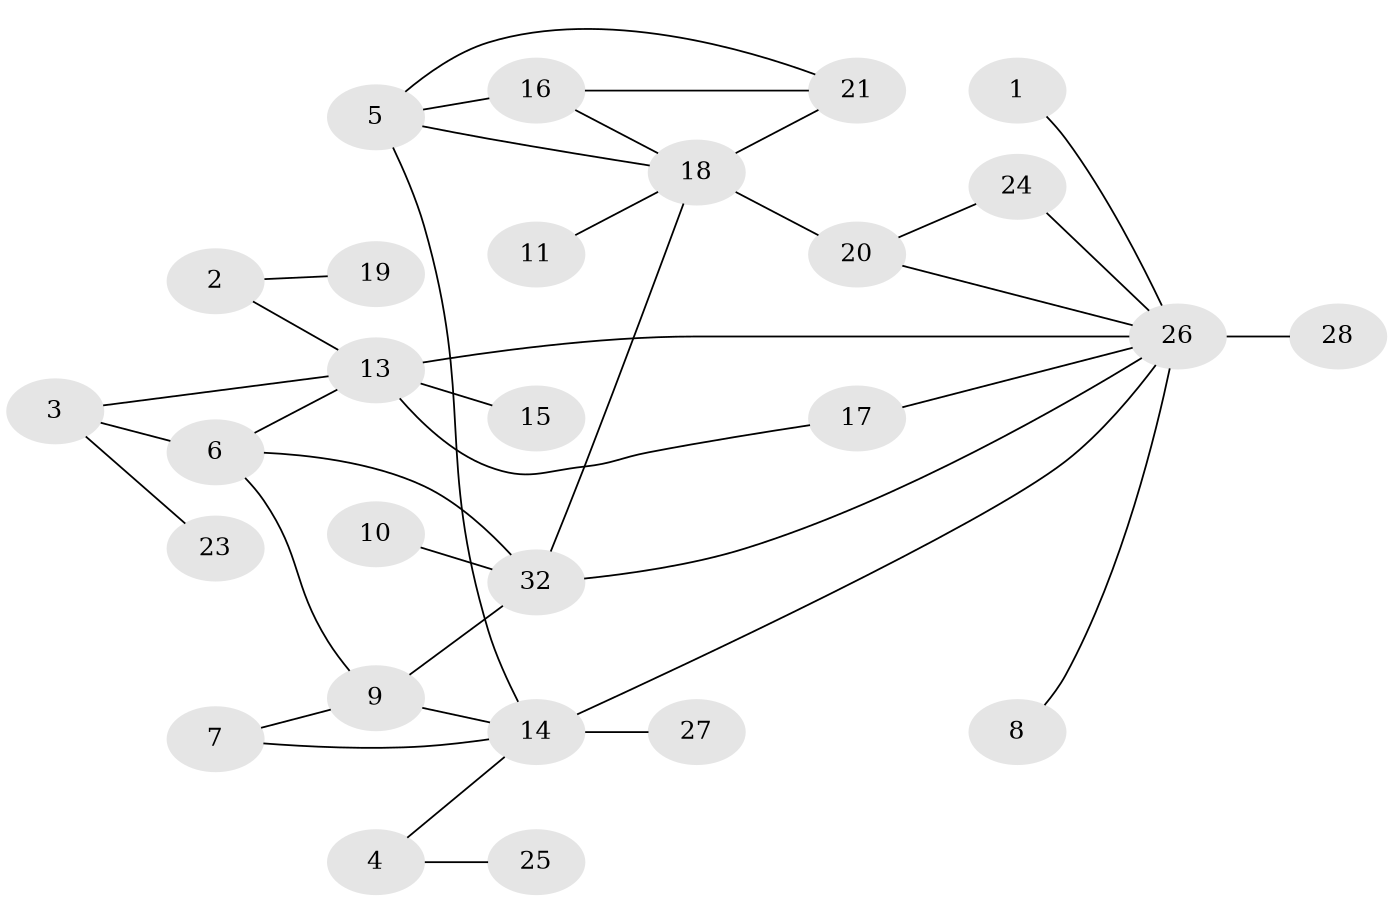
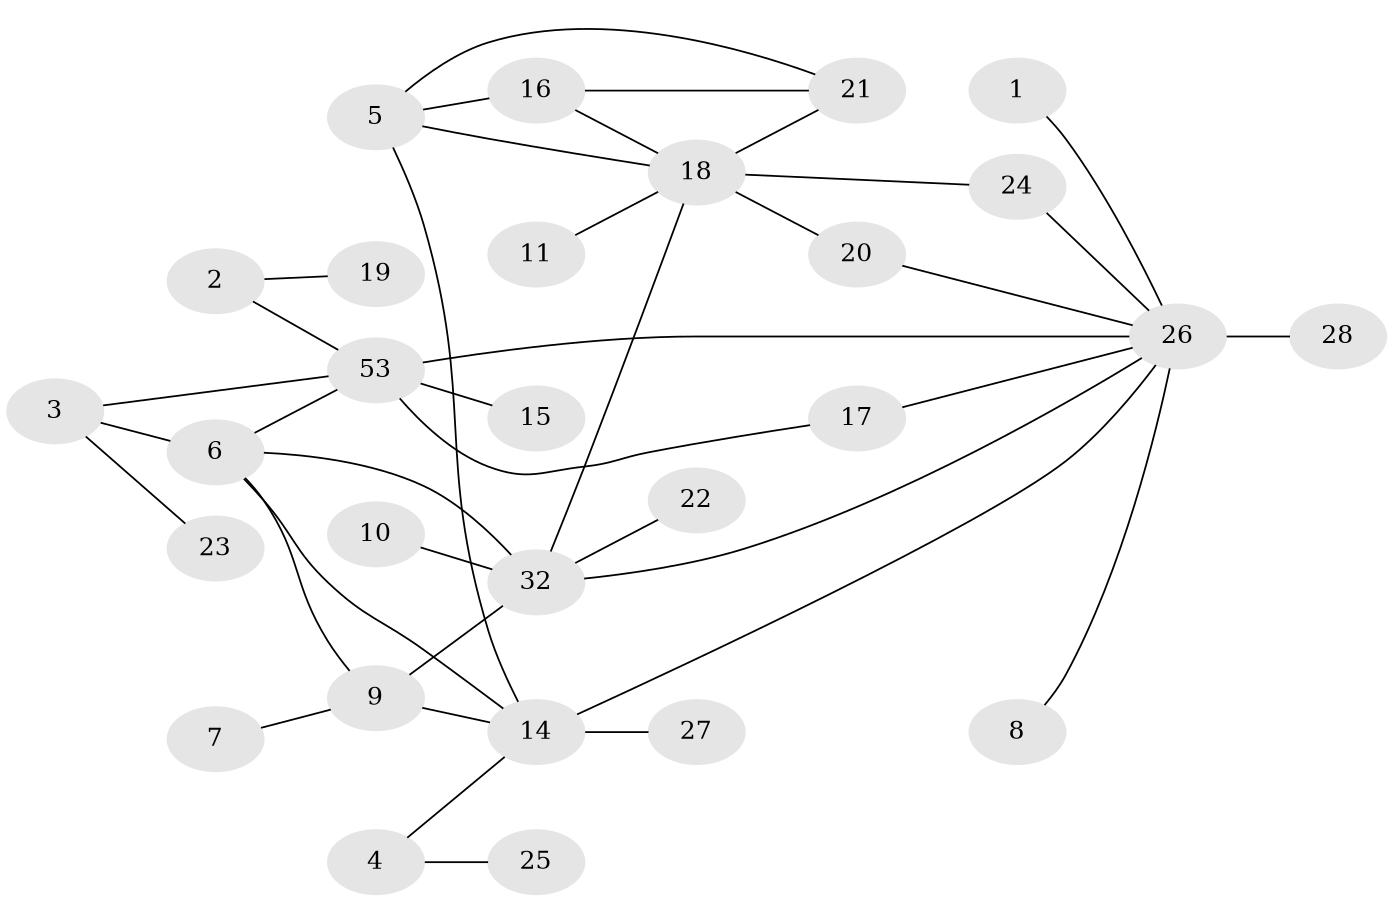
edge "24" -- "20": now "24" -- "18"
node "13": label "13" -> "53"
node "22": added
edge "14" -- "7": now "14" -- "6"
